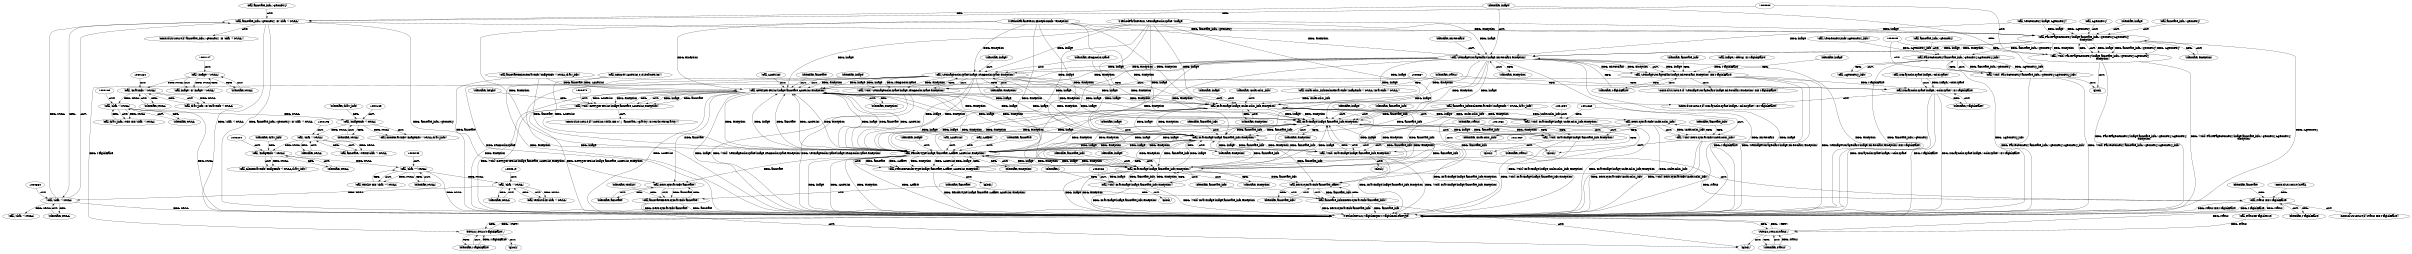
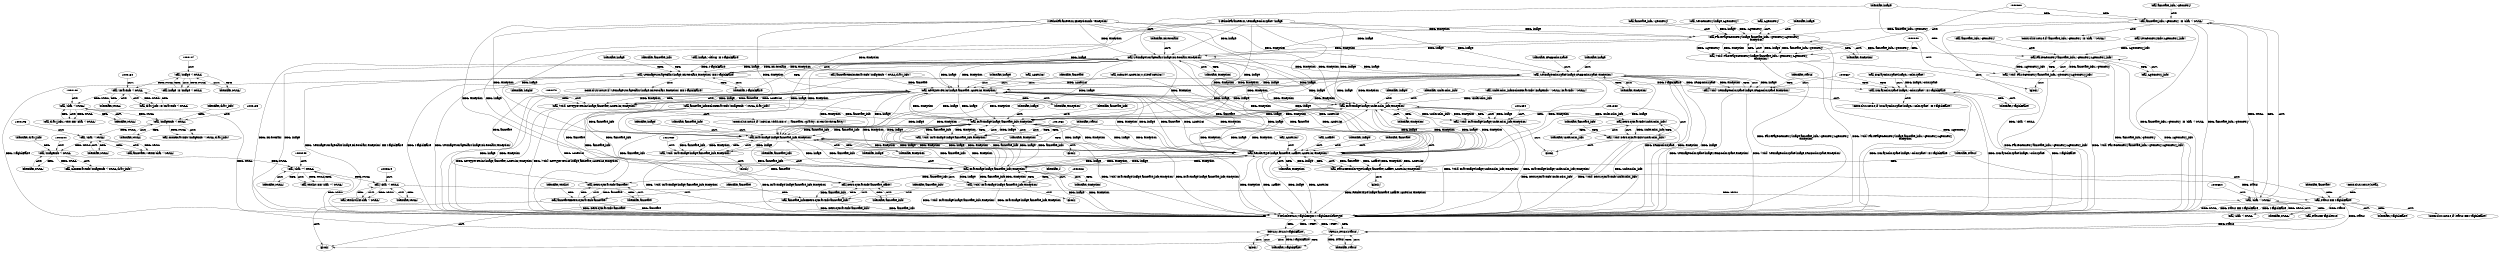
edge "(Identifier,sRGBColorspace)" -> "(Call,DrawImage(image,undercolor_info,exception))": now "(Call,(void) DrawImage(image,undercolor_info,exception))" -> "(Call,DrawImage(image,undercolor_info,exception))"
